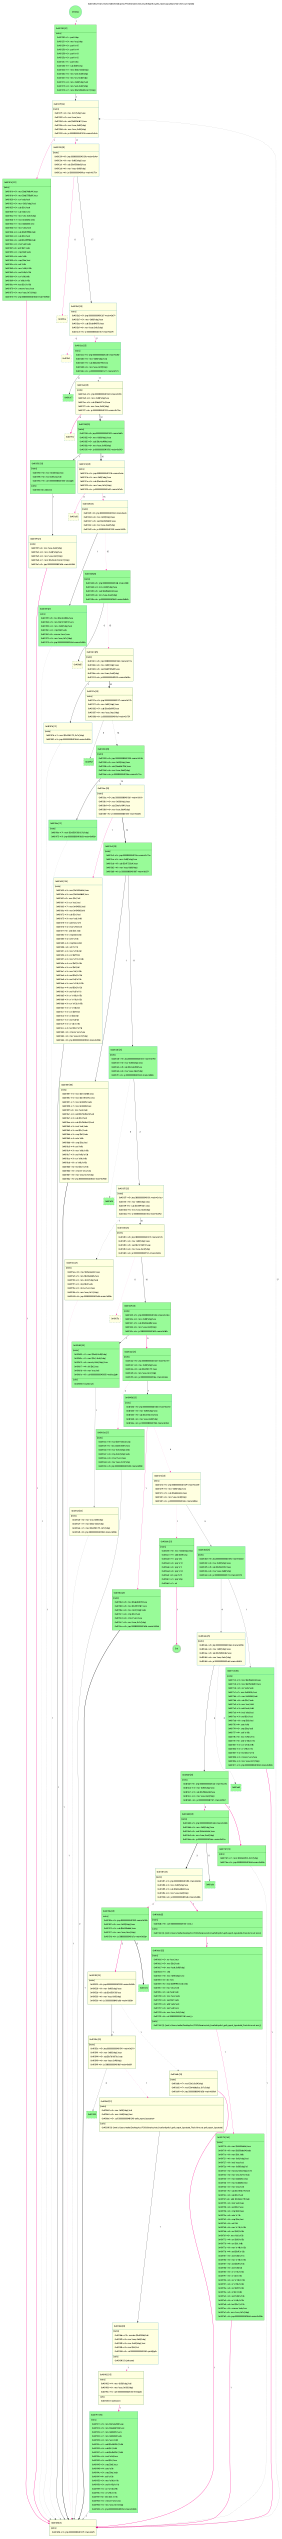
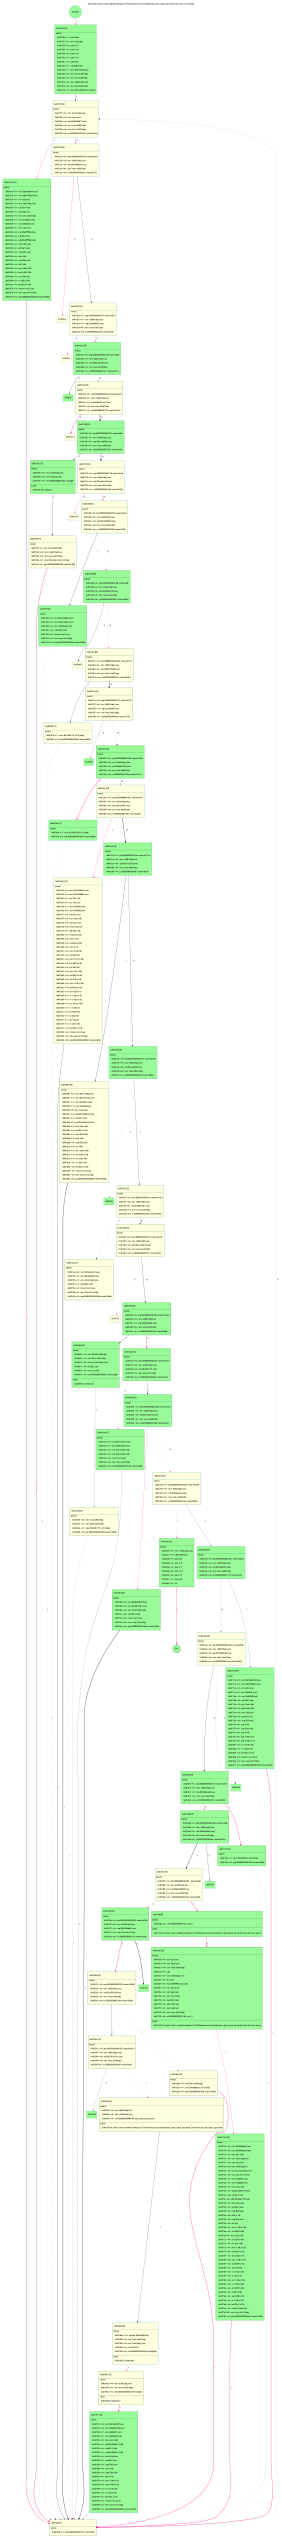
edge "0x401393 [25]" -> "0x40196e [12]": color gray40 -> deeppink
